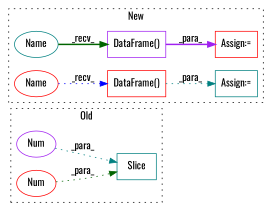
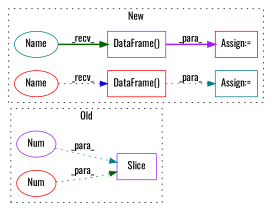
node "Slice": color teal -> purple
